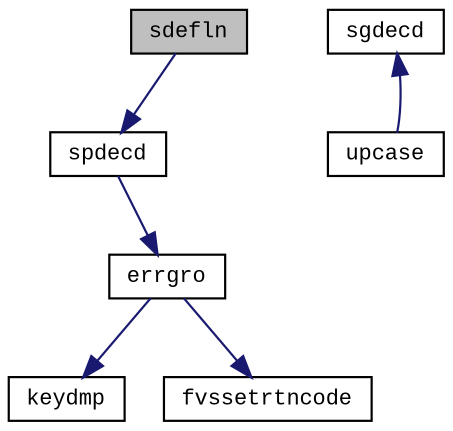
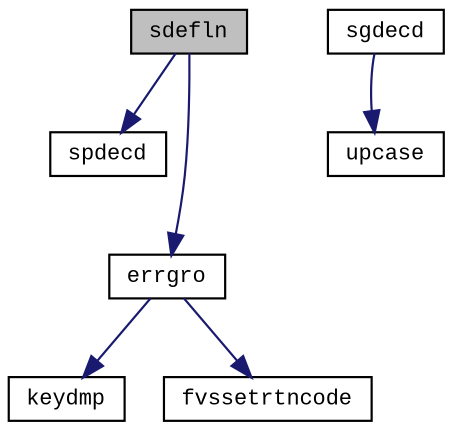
edge "upcase" -> "sgdecd": reversed
edge "spdecd" -> "errgro": now "sdefln" -> "errgro"
